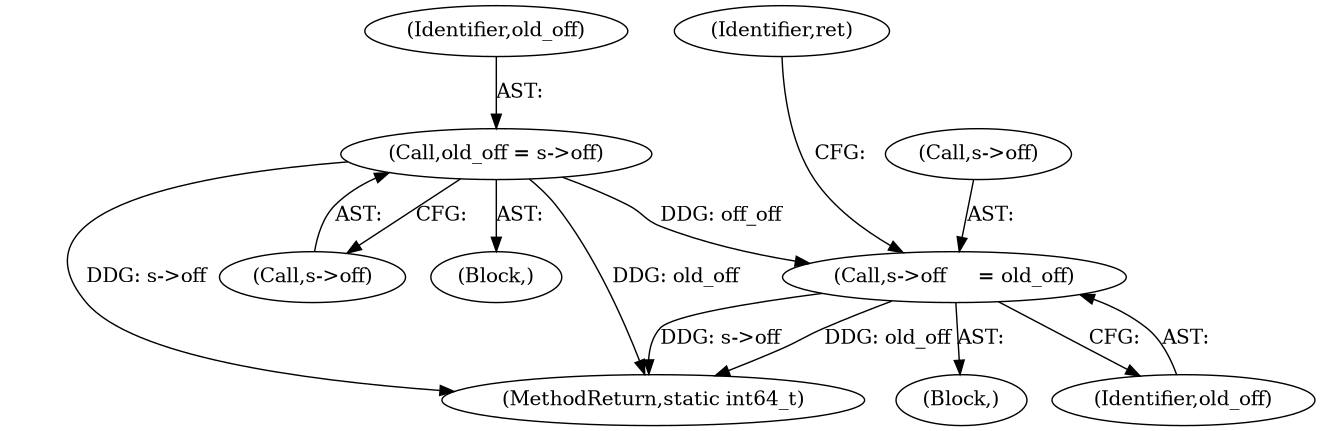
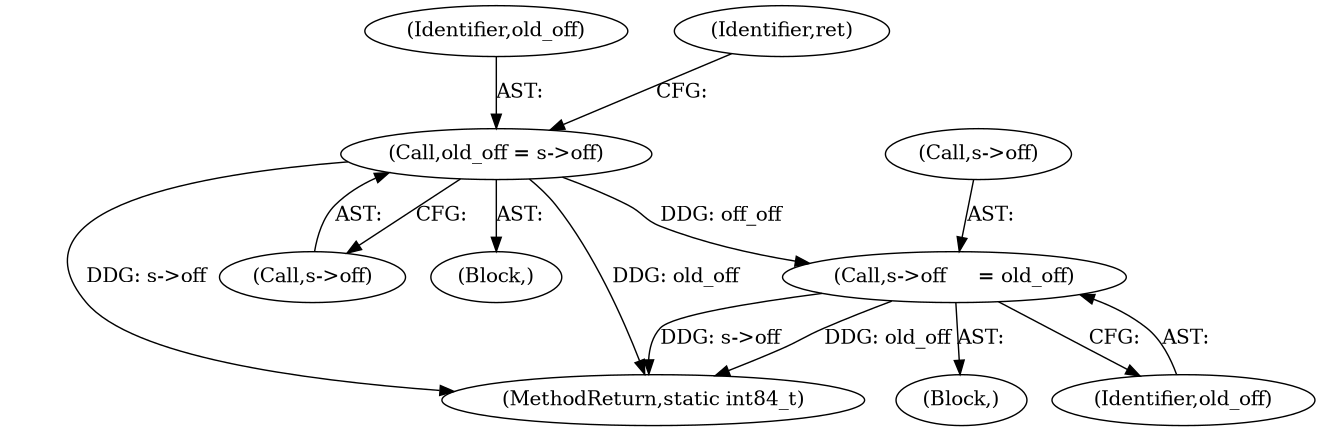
edge "(Identifier,ret)" -> "(Call,s->off     = old_off)": now "(Identifier,ret)" -> "(Call,old_off = s->off)"
node "(MethodReturn,static int64_t)": label "(MethodReturn,static int64_t)" -> "(MethodReturn,static int84_t)"
